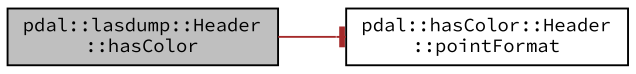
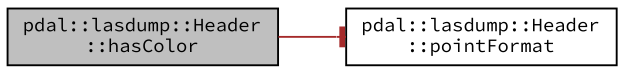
node "pdal::hasColor::Header ::pointFormat": label "pdal::hasColor::Header ::pointFormat" -> "pdal::lasdump::Header ::pointFormat"
